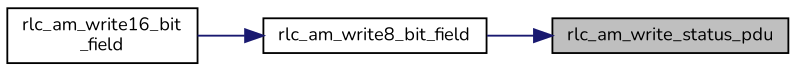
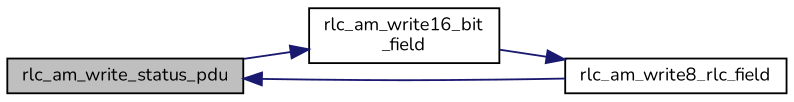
node "rlc_am_write8_bit_field": label "rlc_am_write8_bit_field" -> "rlc_am_write8_rlc_field"
edge "rlc_am_write_status_pdu" -> "rlc_am_write16_bit _field": added
